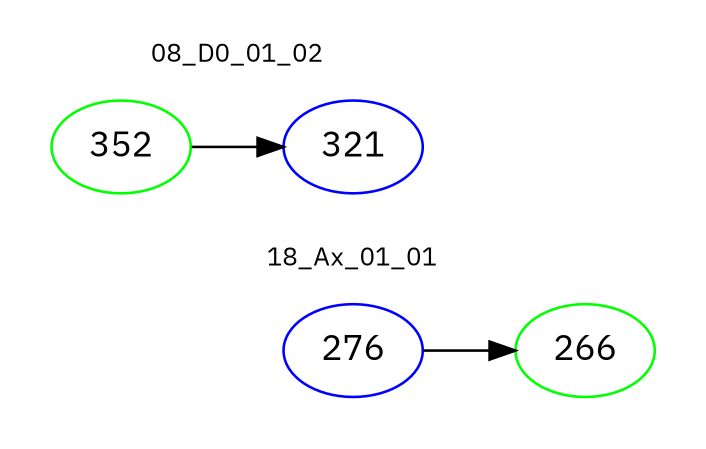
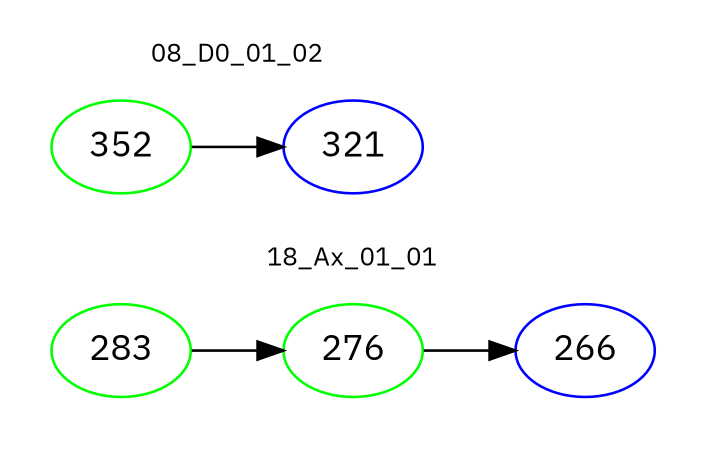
node "283": added
node "276": color blue -> green
node "266": color green -> blue
